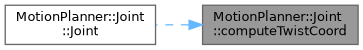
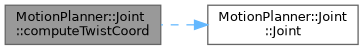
edge "MotionPlanner::Joint ::Joint" -> "MotionPlanner::Joint ::computeTwistCoord": reversed
